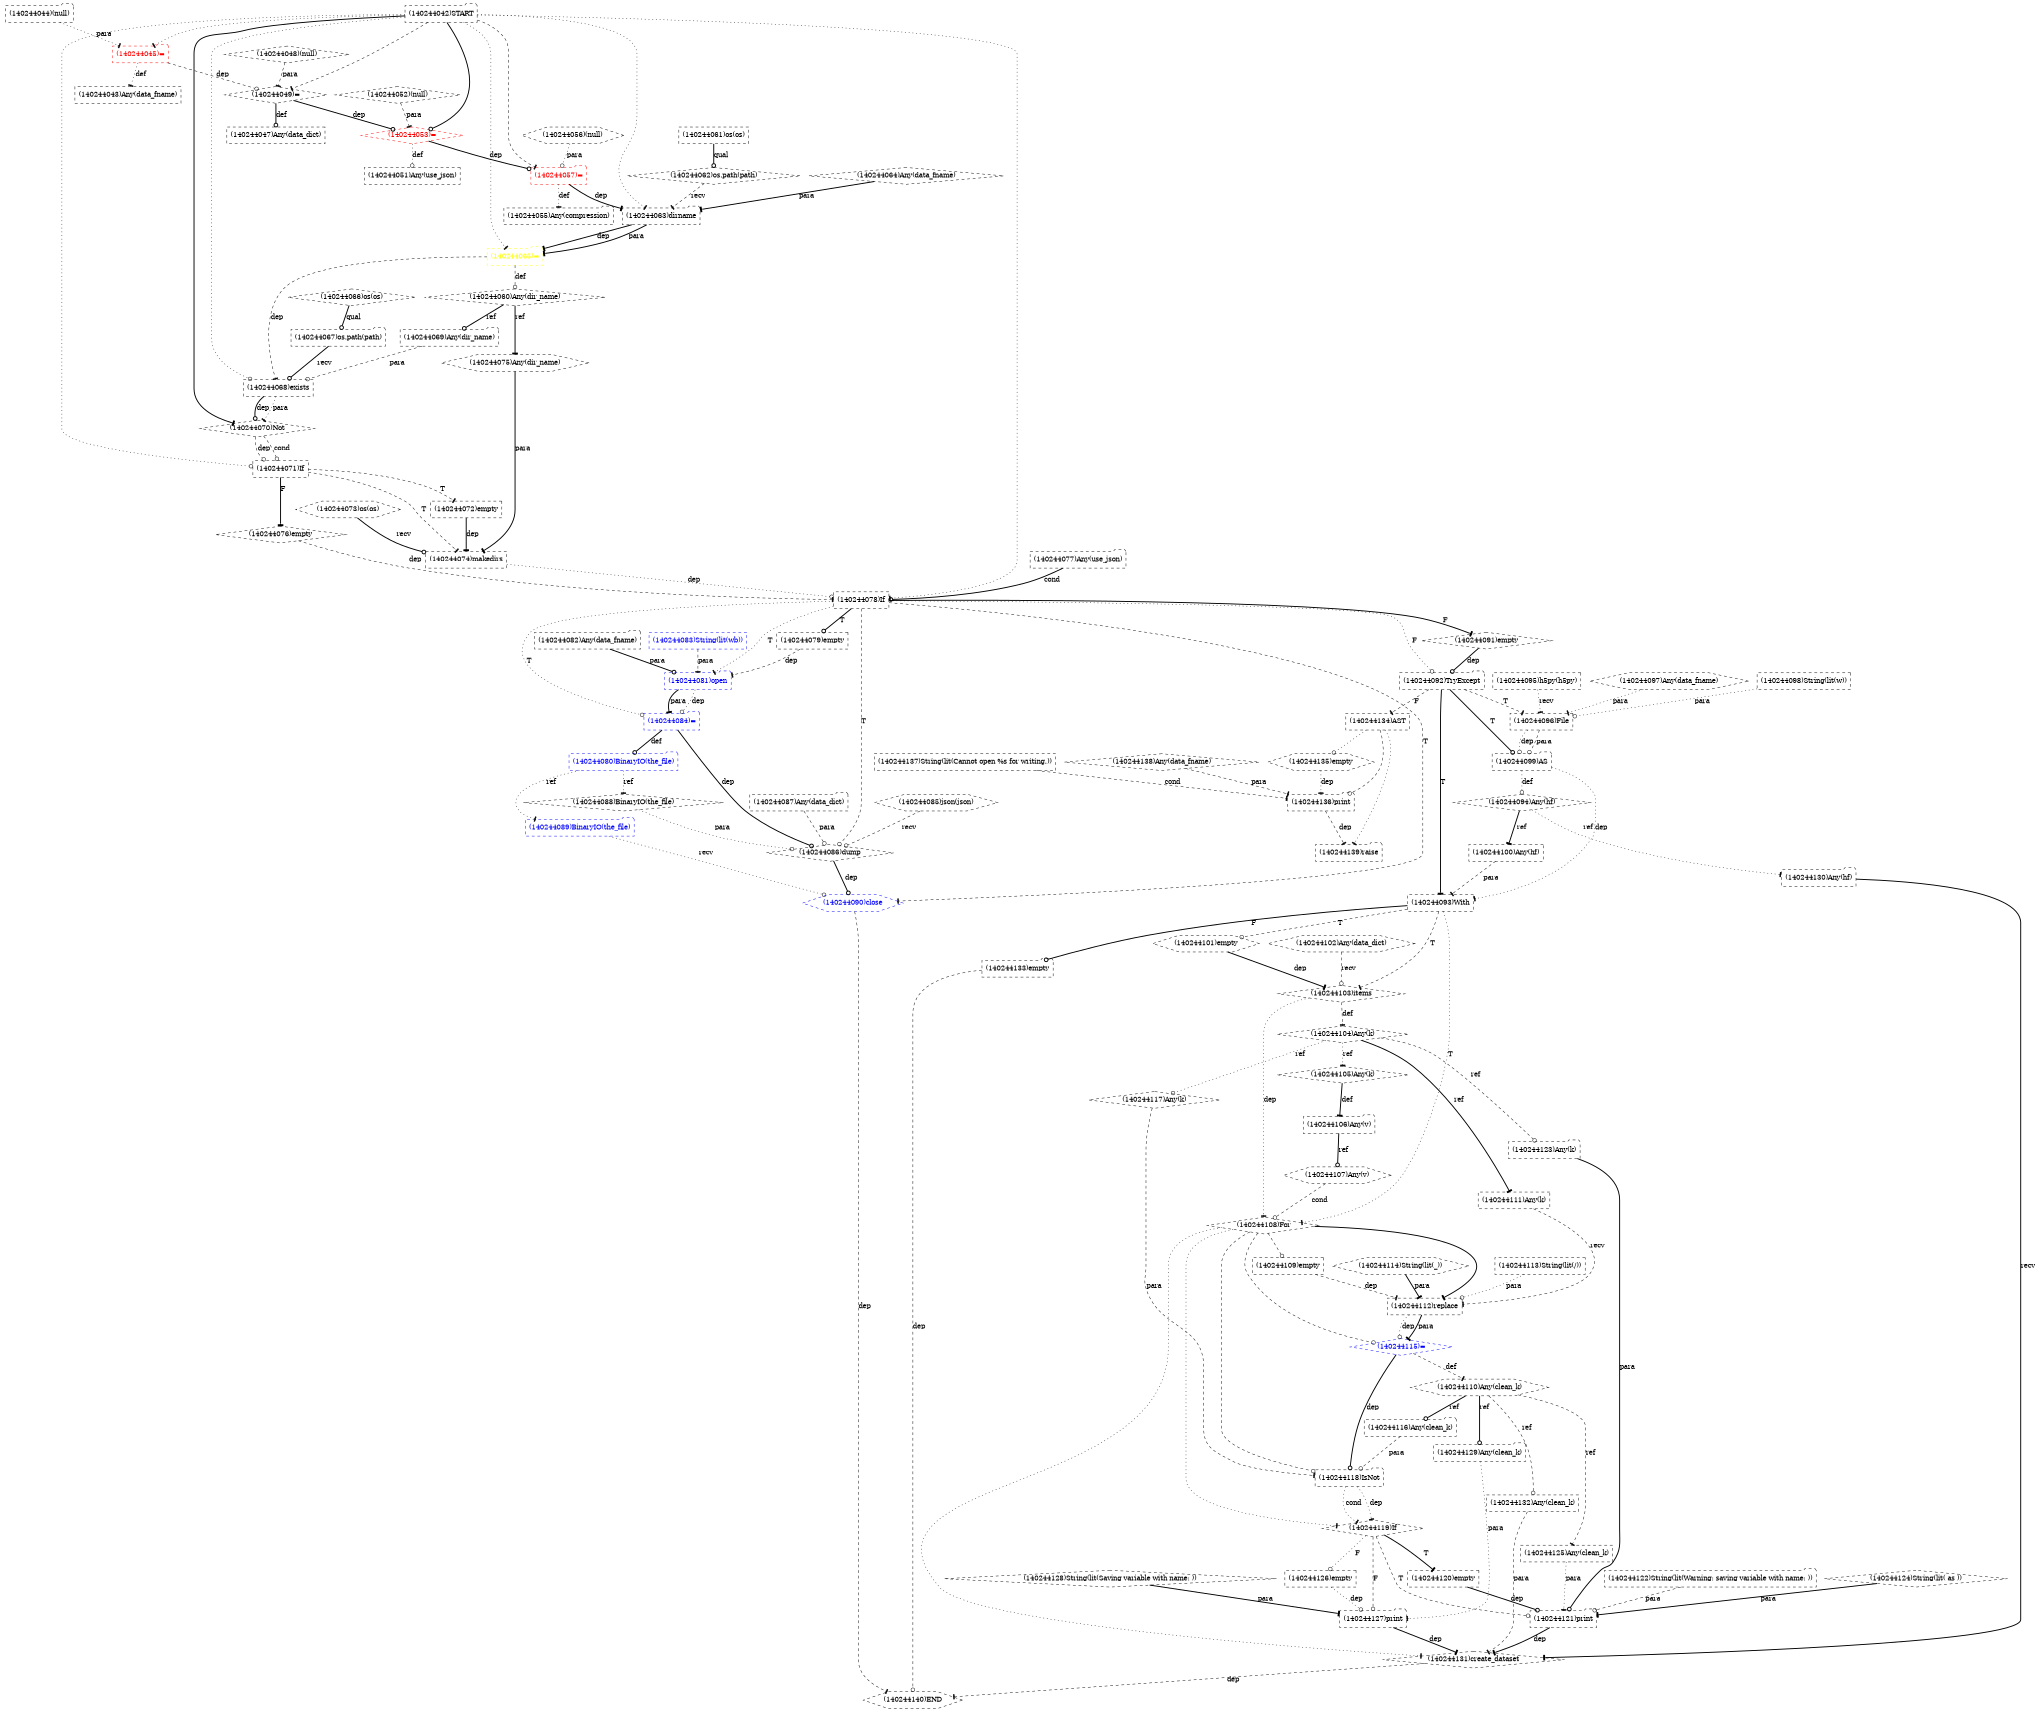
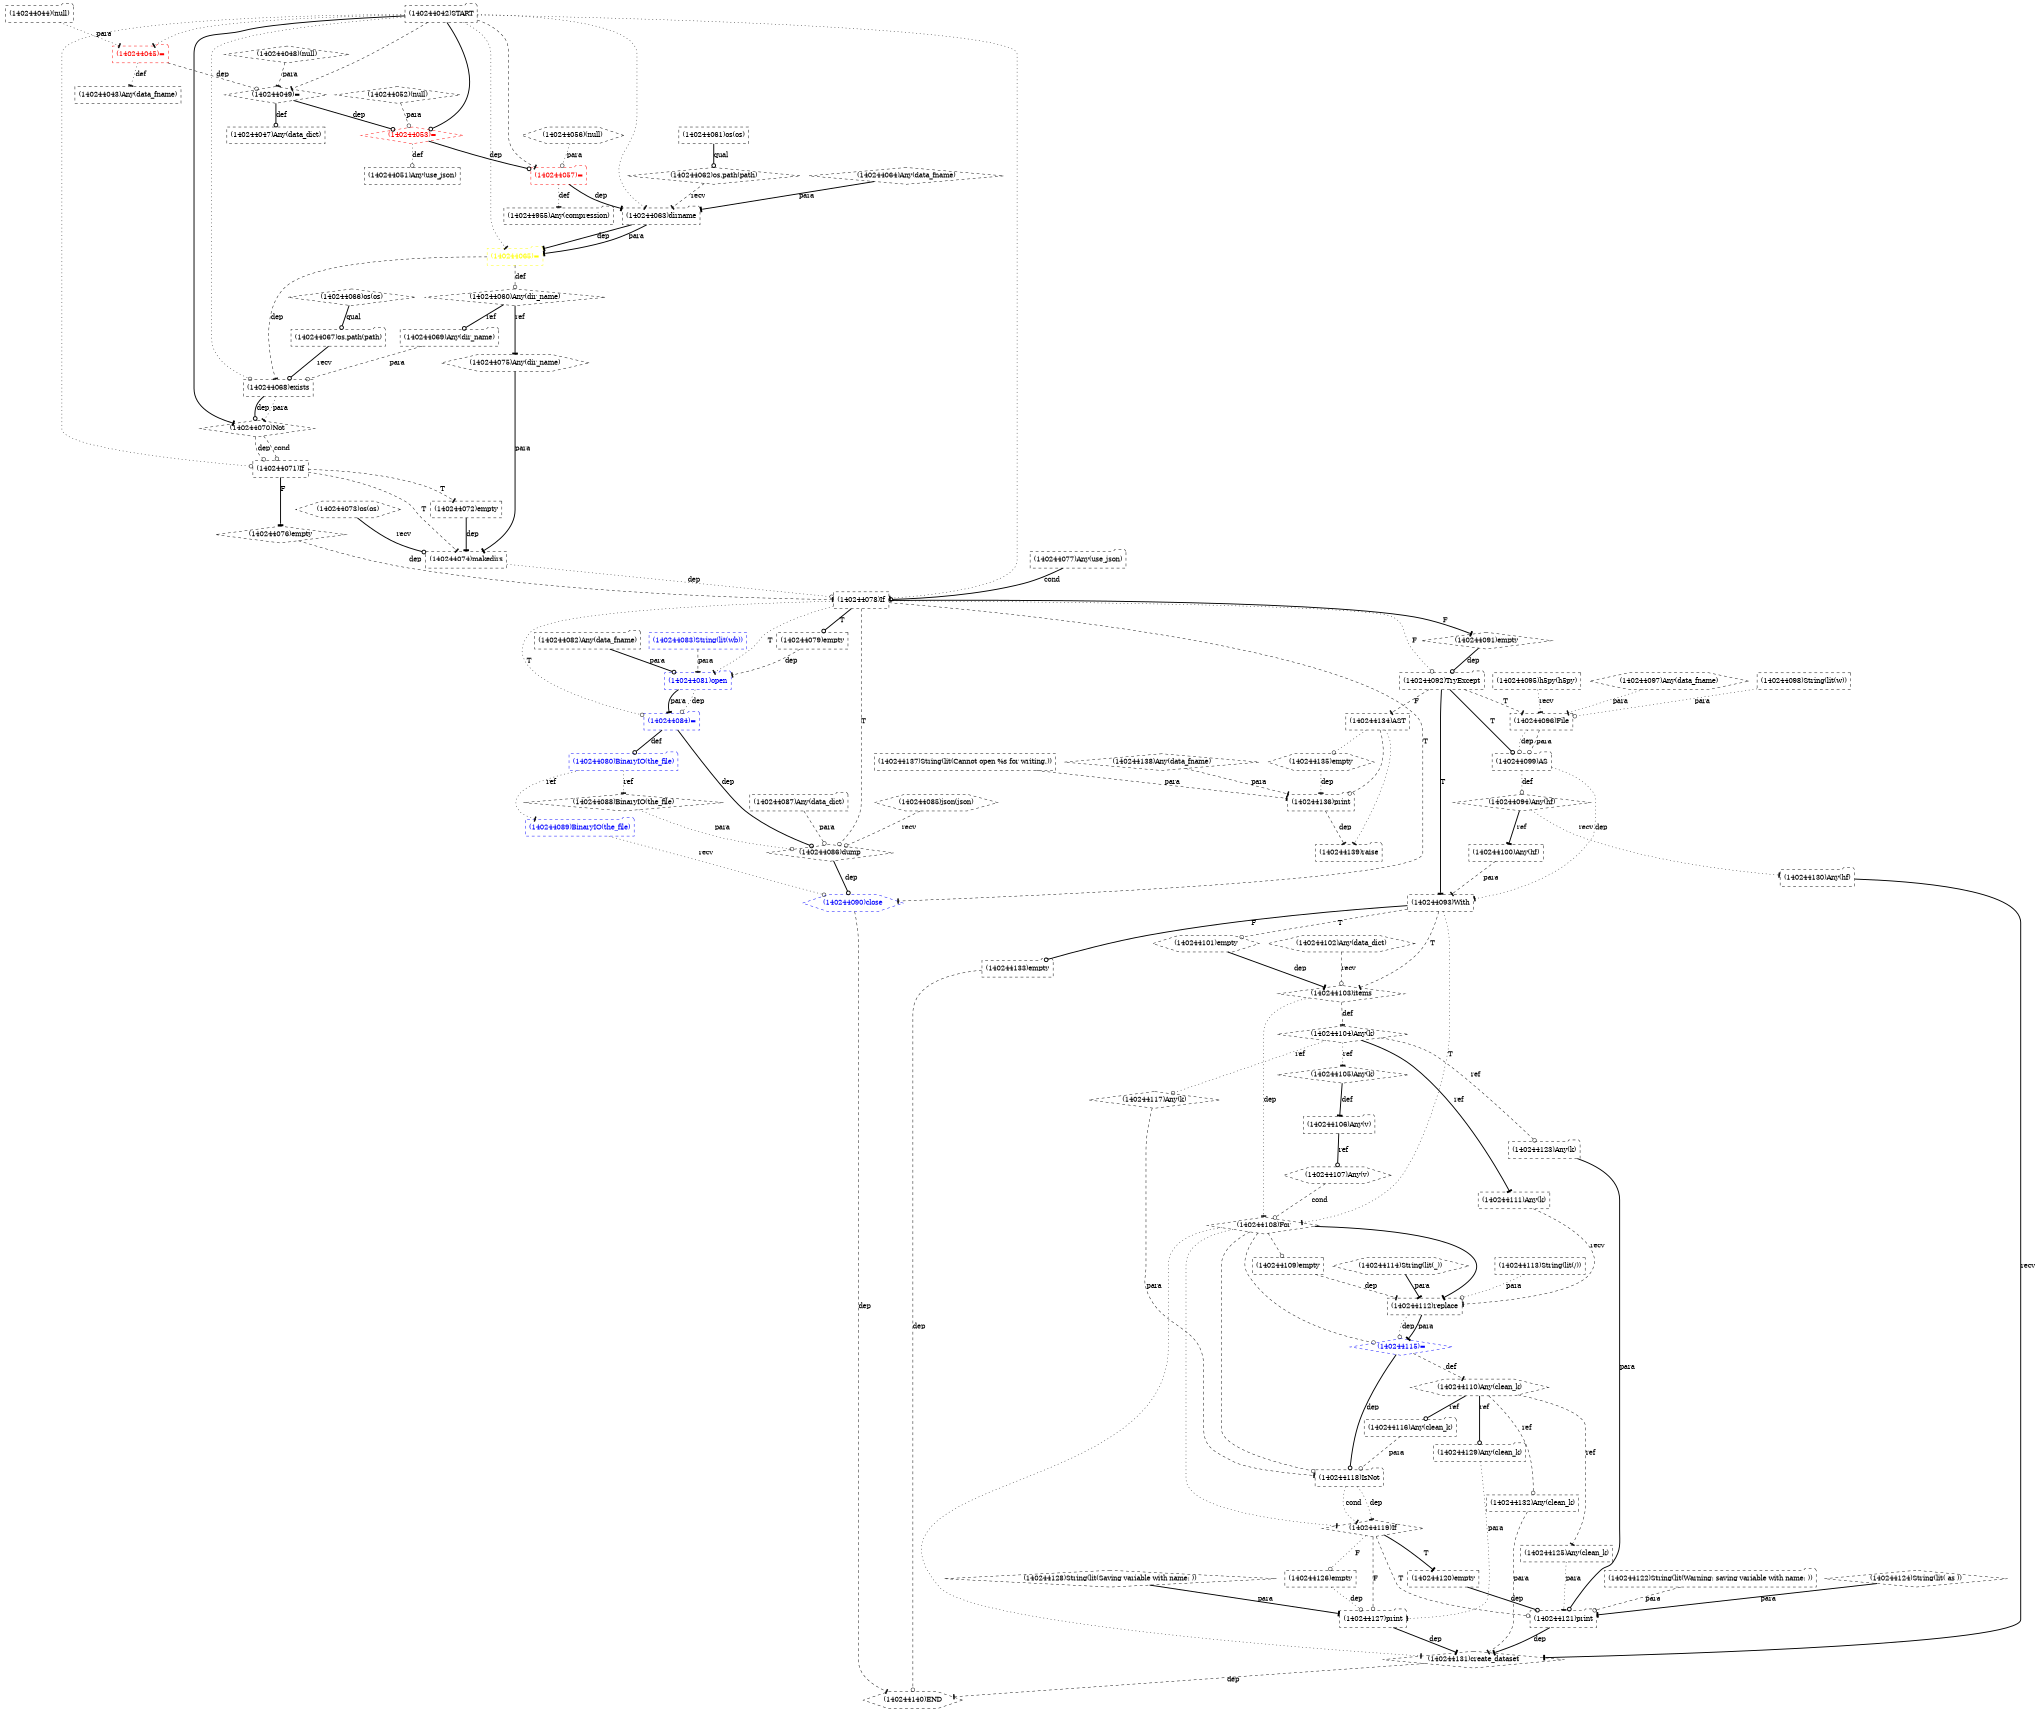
edge "(140244052)(null)" -> "(140244053)=": arrowhead tee -> odot
node "(140244055)Any(compression)": label "(140244055)Any(compression)" -> "(140244955)Any(compression)"
edge "(140244137)String(lit(Cannot open %s for writing.))" -> "(140244136)print": label "cond" -> "para"
edge "(140244094)Any(hf)" -> "(140244130)Any(hf)": label "ref" -> "recv"
